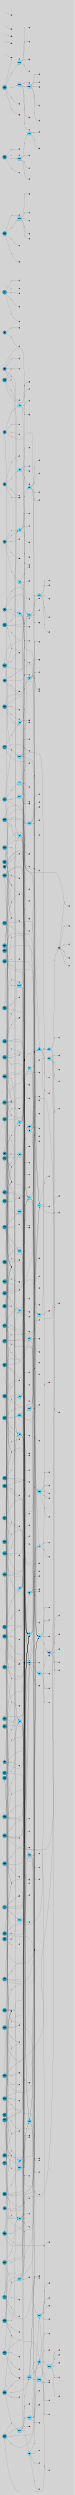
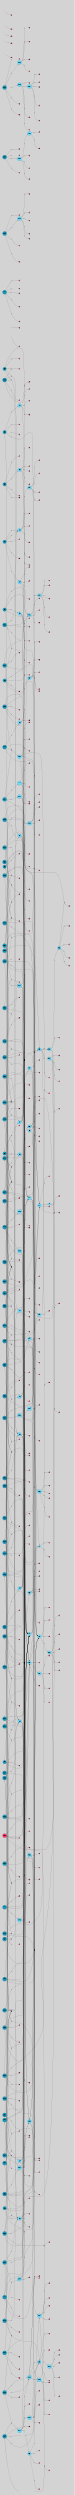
node "T949": removed
node "T953": fillcolor #cccccc -> #66ddff
node "T9": added
node "T1138": fillcolor #1199bb -> #ff3366
